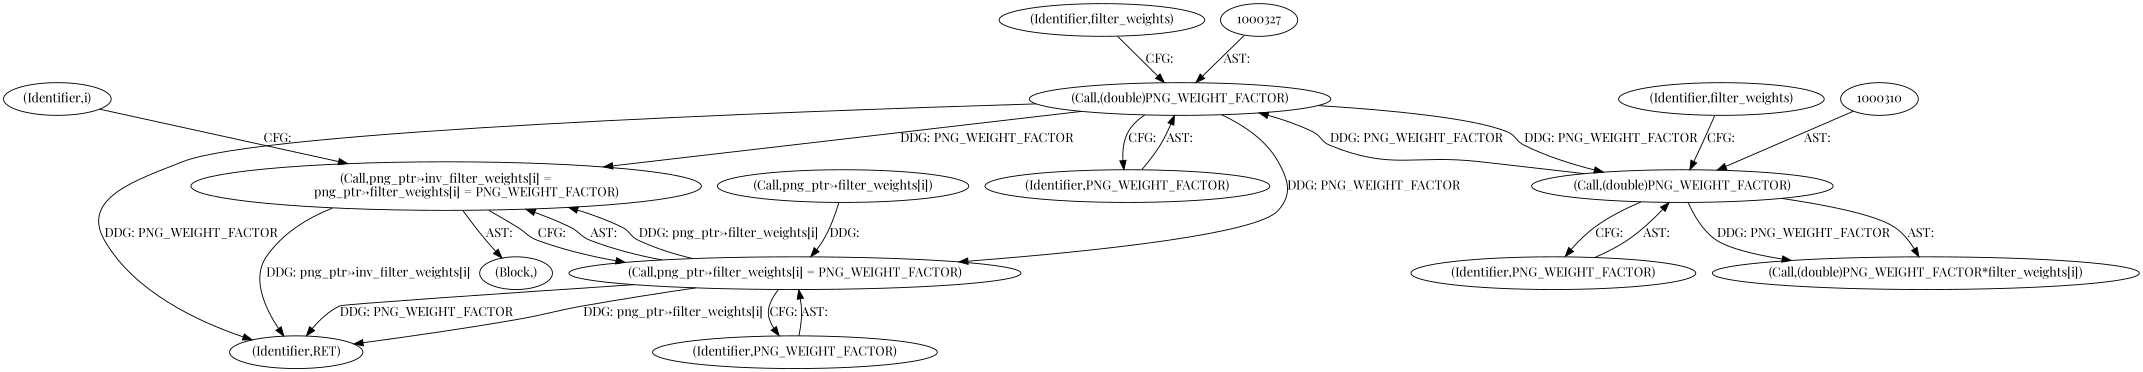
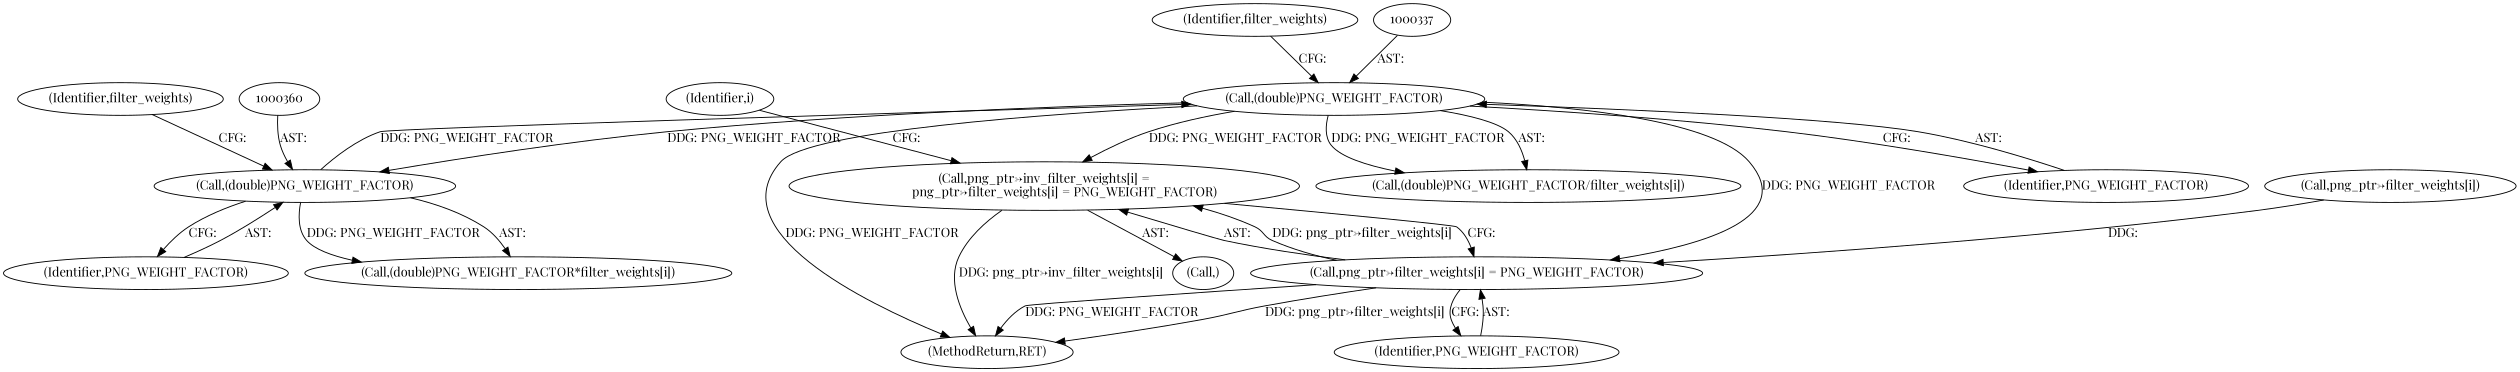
node "1000327": label "1000327" -> "1000337"
node "1000310": label "1000310" -> "1000360"
node "(Call,(double)PNG_WEIGHT_FACTOR/filter_weights[i])": added
node "(Block,)": label "(Block,)" -> "(Call,)"
node "(Identifier,RET)": label "(Identifier,RET)" -> "(MethodReturn,RET)"
